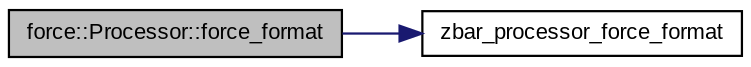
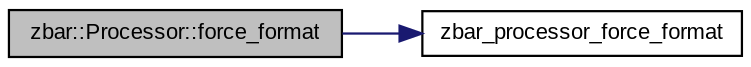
node "force::Processor::force_format": label "force::Processor::force_format" -> "zbar::Processor::force_format"
